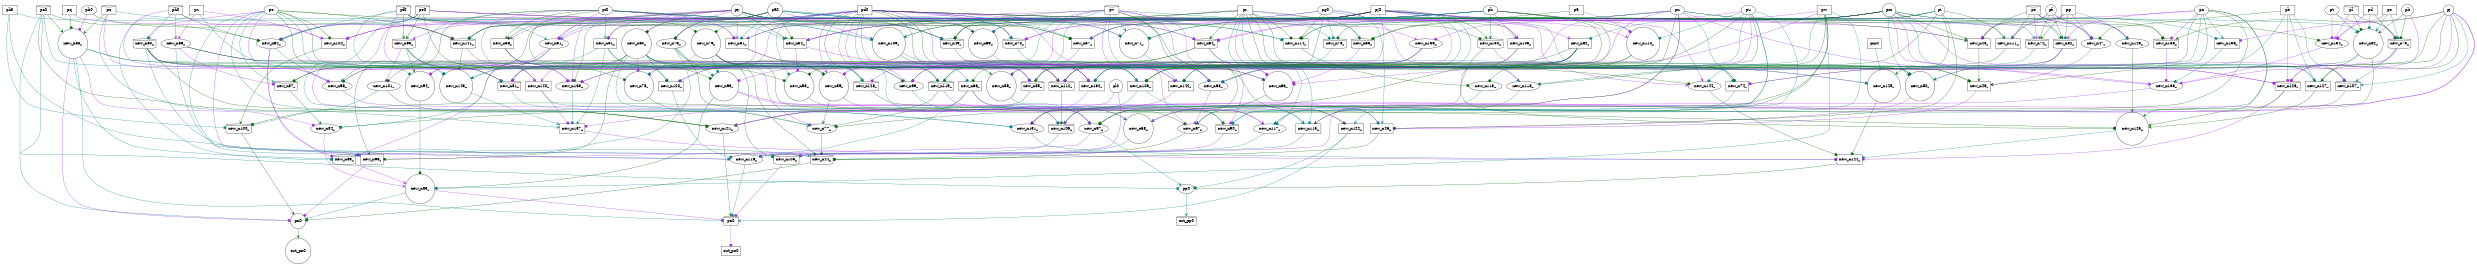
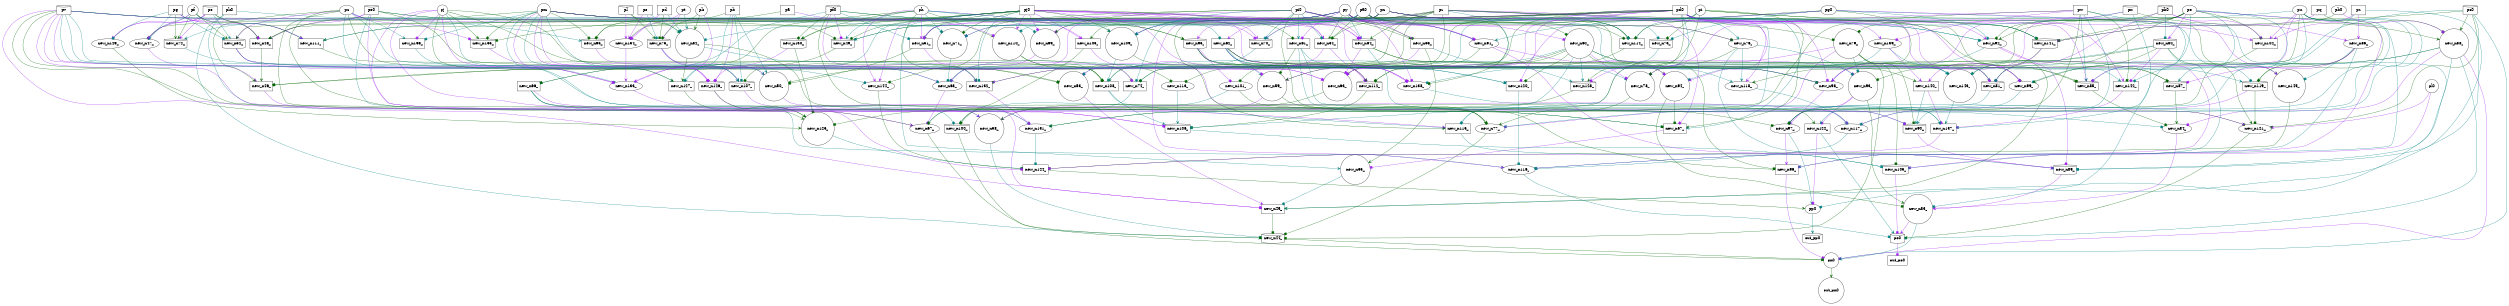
edge "pe0" -> "new_n57_": now "new_n94_" -> "new_n57_"
edge "pd0" -> "new_n102_": now "pd0" -> "new_n98_"
node "pm0": removed
edge "new_n122_" -> "pp0": color teal -> purple
